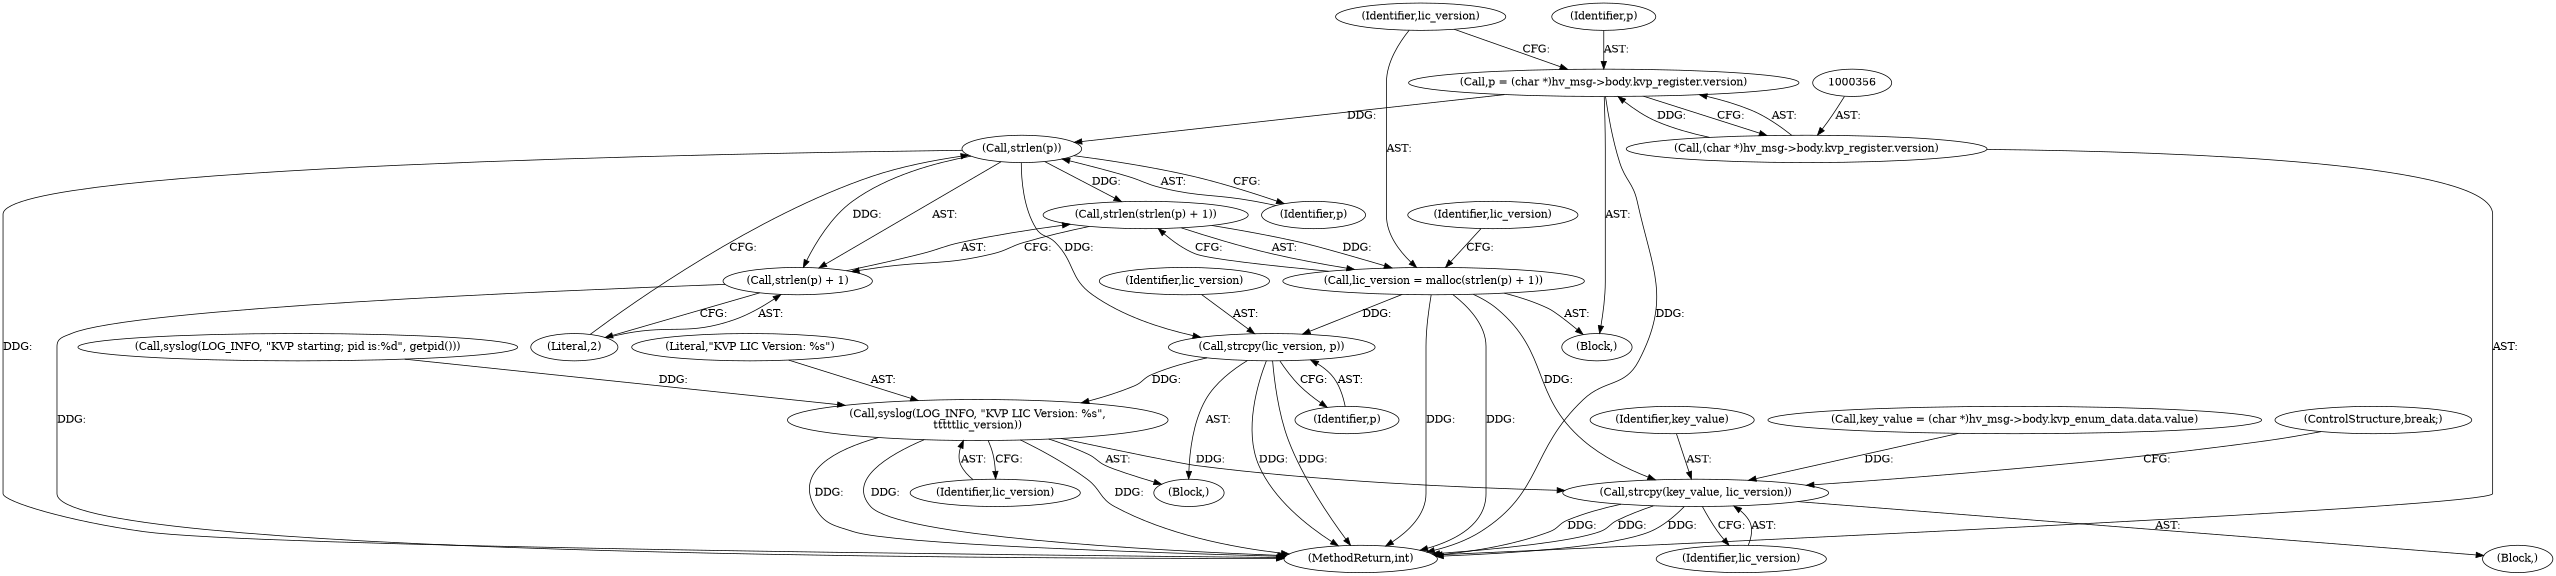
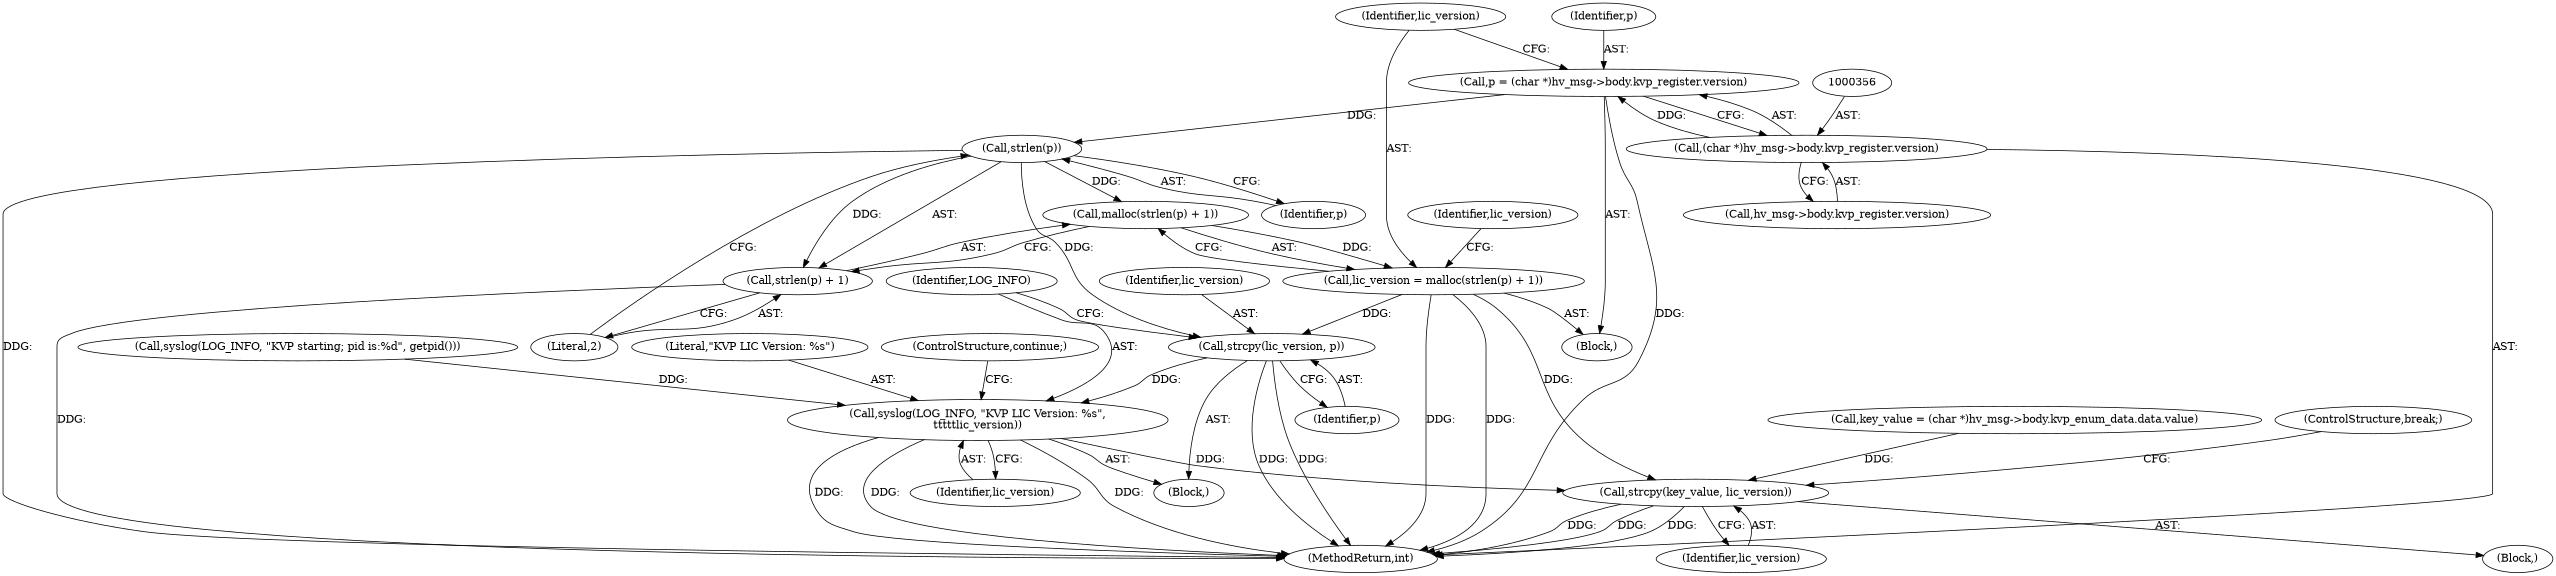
node "(Call,strlen(strlen(p) + 1))": label "(Call,strlen(strlen(p) + 1))" -> "(Call,malloc(strlen(p) + 1))"
node "(Call,hv_msg->body.kvp_register.version)": added
node "(Identifier,LOG_INFO)": added
node "(ControlStructure,continue;)": added
node "(Identifier,key_value)": removed
